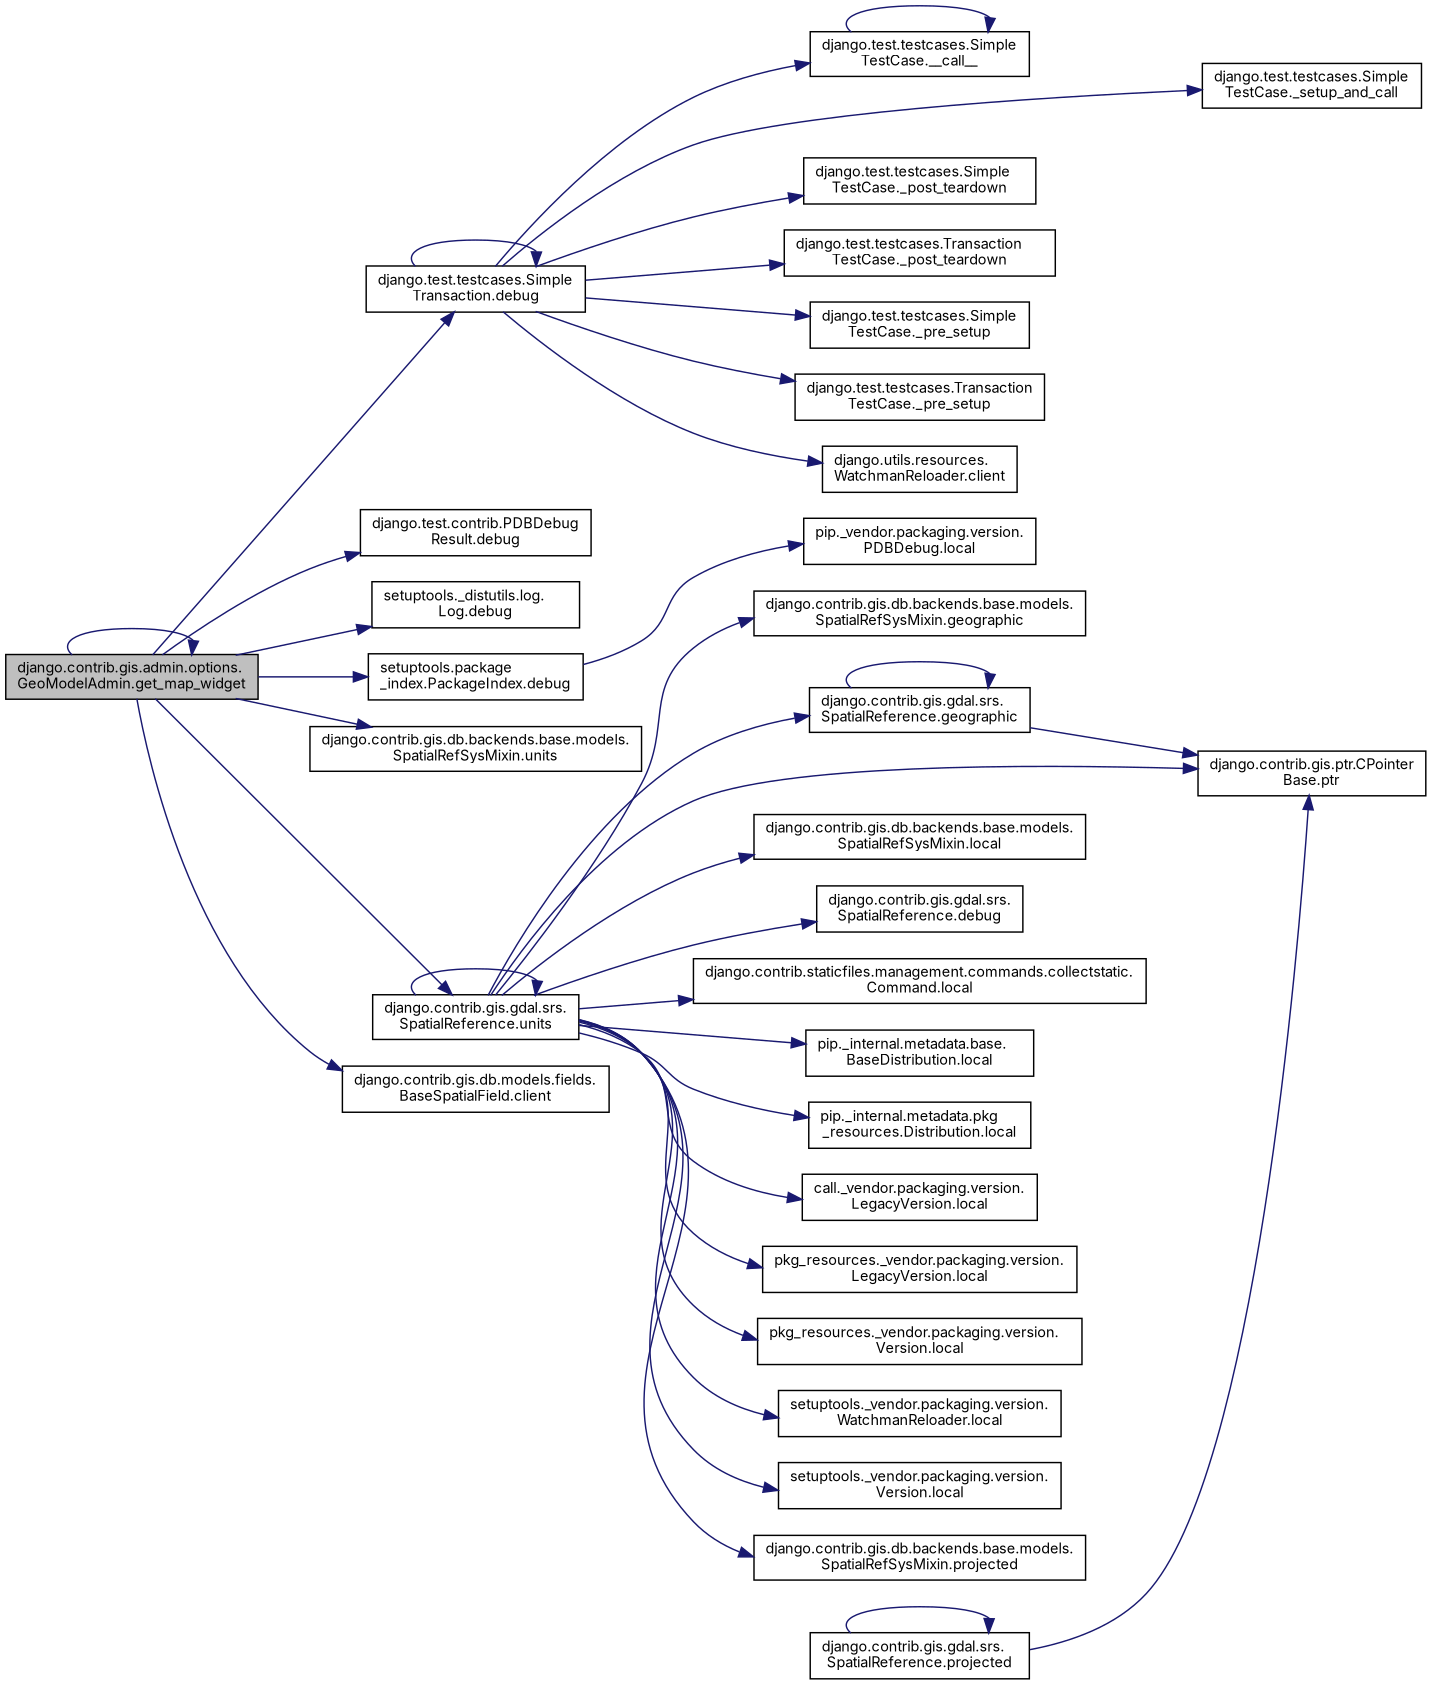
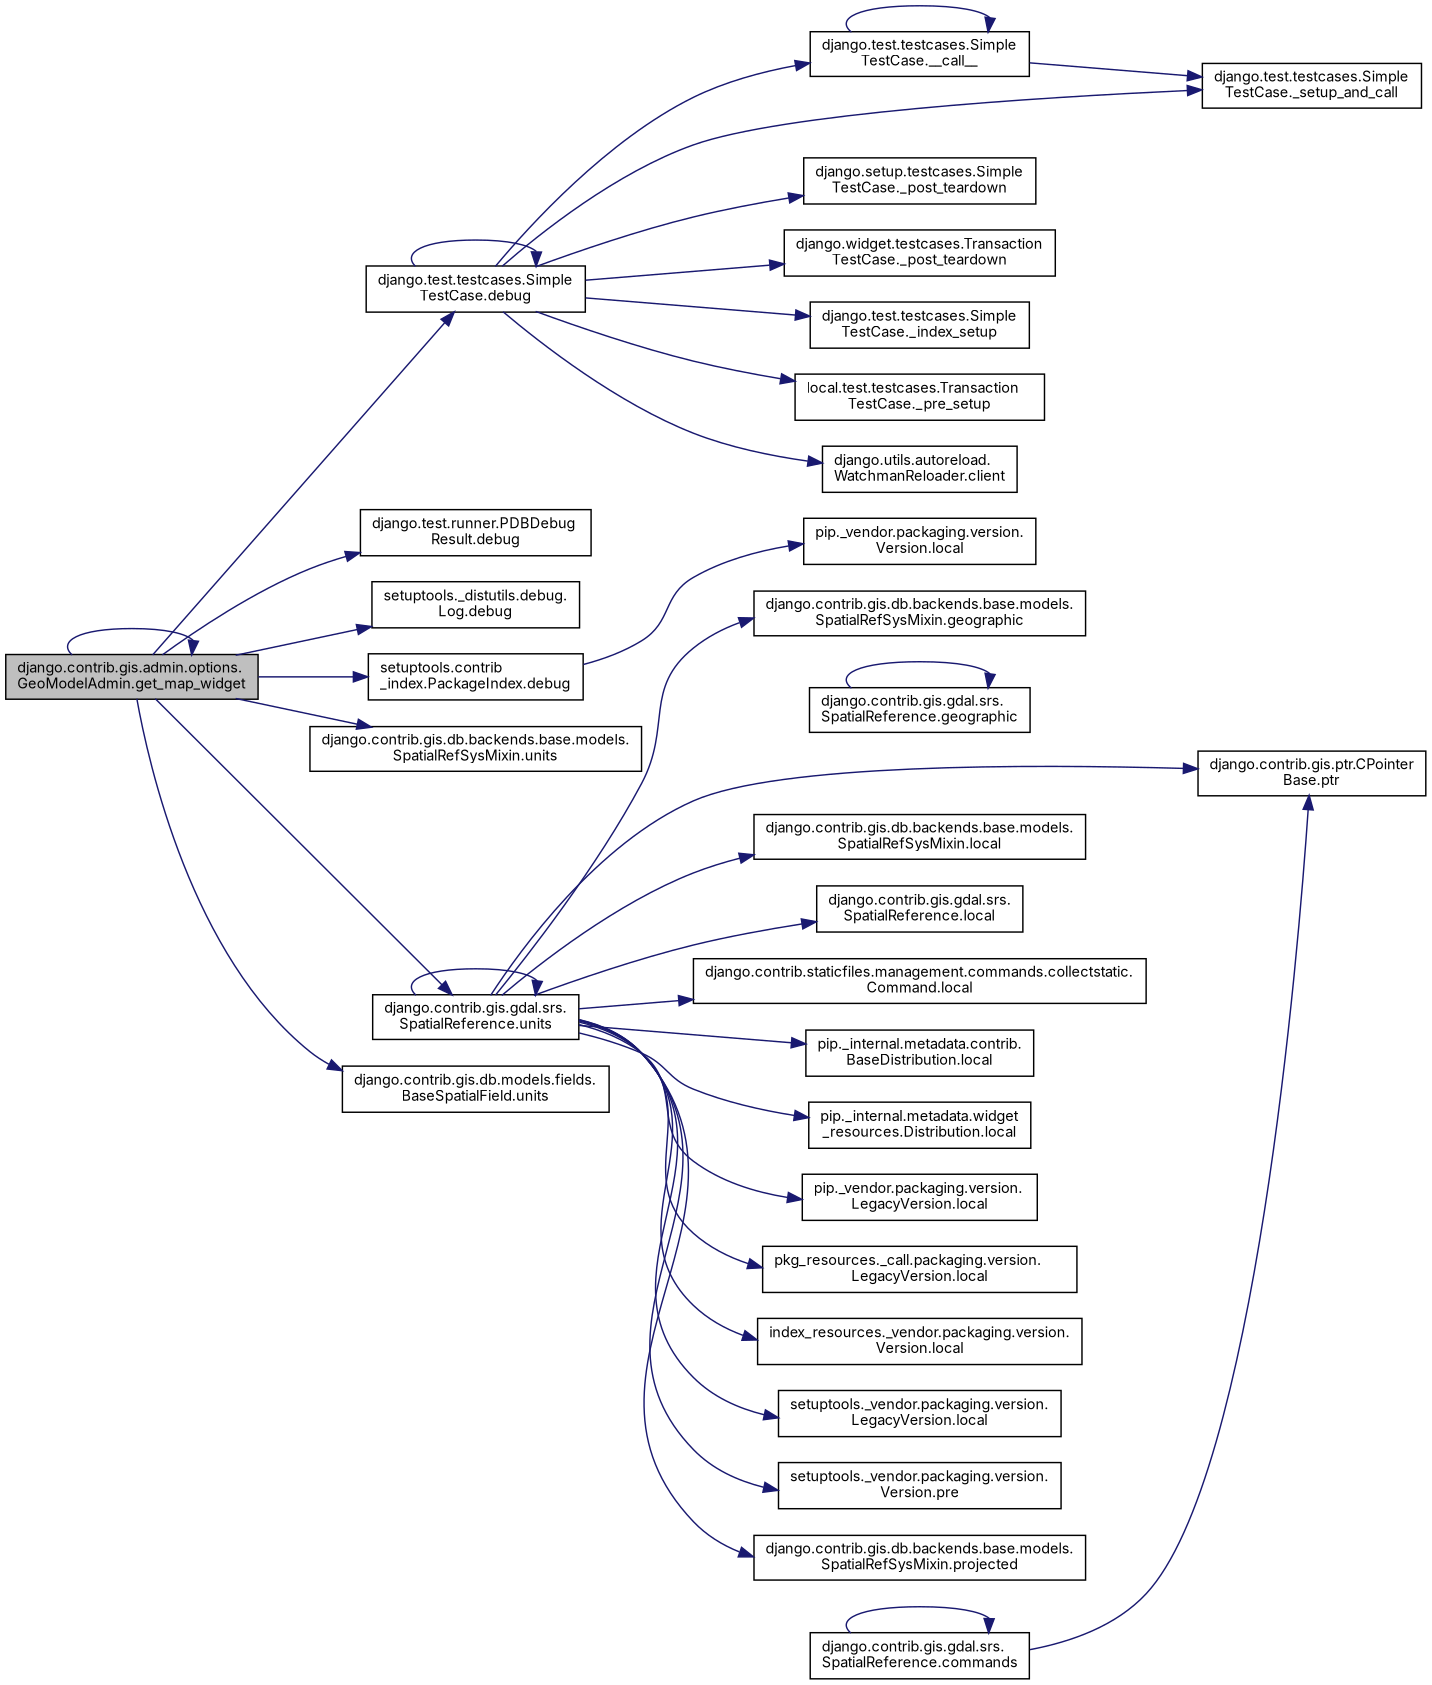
edge "django.test.testcases.Simple TestCase.__call__" -> "django.test.testcases.Simple TestCase._setup_and_call": added
node "django.test.testcases.Simple TestCase._post_teardown": label "django.test.testcases.Simple TestCase._post_teardown" -> "django.setup.testcases.Simple TestCase._post_teardown"
node "django.test.testcases.Transaction TestCase._post_teardown": label "django.test.testcases.Transaction TestCase._post_teardown" -> "django.widget.testcases.Transaction TestCase._post_teardown"
node "django.test.testcases.Simple Transaction.debug": label "django.test.testcases.Simple Transaction.debug" -> "django.test.testcases.Simple TestCase.debug"
node "django.test.testcases.Simple TestCase._pre_setup": label "django.test.testcases.Simple TestCase._pre_setup" -> "django.test.testcases.Simple TestCase._index_setup"
node "django.test.testcases.Transaction TestCase._pre_setup": label "django.test.testcases.Transaction TestCase._pre_setup" -> "local.test.testcases.Transaction TestCase._pre_setup"
node "django.utils.resources. WatchmanReloader.client": label "django.utils.resources. WatchmanReloader.client" -> "django.utils.autoreload. WatchmanReloader.client"
node "django.test.contrib.PDBDebug Result.debug": label "django.test.contrib.PDBDebug Result.debug" -> "django.test.runner.PDBDebug Result.debug"
node "pip._vendor.packaging.version. PDBDebug.local": label "pip._vendor.packaging.version. PDBDebug.local" -> "pip._vendor.packaging.version. Version.local"
node "setuptools._distutils.log. Log.debug": label "setuptools._distutils.log. Log.debug" -> "setuptools._distutils.debug. Log.debug"
node "setuptools.package _index.PackageIndex.debug": label "setuptools.package _index.PackageIndex.debug" -> "setuptools.contrib _index.PackageIndex.debug"
edge "django.contrib.gis.gdal.srs. SpatialReference.geographic" -> "django.contrib.gis.ptr.CPointer Base.ptr": removed
edge "django.contrib.gis.gdal.srs. SpatialReference.units" -> "django.contrib.gis.gdal.srs. SpatialReference.geographic": removed
node "django.contrib.gis.gdal.srs. SpatialReference.debug": label "django.contrib.gis.gdal.srs. SpatialReference.debug" -> "django.contrib.gis.gdal.srs. SpatialReference.local"
node "pip._internal.metadata.base. BaseDistribution.local": label "pip._internal.metadata.base. BaseDistribution.local" -> "pip._internal.metadata.contrib. BaseDistribution.local"
node "django.contrib.gis.db.models.fields. BaseSpatialField.client": label "django.contrib.gis.db.models.fields. BaseSpatialField.client" -> "django.contrib.gis.db.models.fields. BaseSpatialField.units"
node "pip._internal.metadata.pkg _resources.Distribution.local": label "pip._internal.metadata.pkg _resources.Distribution.local" -> "pip._internal.metadata.widget _resources.Distribution.local"
node "call._vendor.packaging.version. LegacyVersion.local": label "call._vendor.packaging.version. LegacyVersion.local" -> "pip._vendor.packaging.version. LegacyVersion.local"
node "pkg_resources._vendor.packaging.version. LegacyVersion.local": label "pkg_resources._vendor.packaging.version. LegacyVersion.local" -> "pkg_resources._call.packaging.version. LegacyVersion.local"
node "pkg_resources._vendor.packaging.version. Version.local": label "pkg_resources._vendor.packaging.version. Version.local" -> "index_resources._vendor.packaging.version. Version.local"
node "setuptools._vendor.packaging.version. WatchmanReloader.local": label "setuptools._vendor.packaging.version. WatchmanReloader.local" -> "setuptools._vendor.packaging.version. LegacyVersion.local"
node "setuptools._vendor.packaging.version. Version.local": label "setuptools._vendor.packaging.version. Version.local" -> "setuptools._vendor.packaging.version. Version.pre"
node "django.contrib.gis.gdal.srs. SpatialReference.projected": label "django.contrib.gis.gdal.srs. SpatialReference.projected" -> "django.contrib.gis.gdal.srs. SpatialReference.commands"
